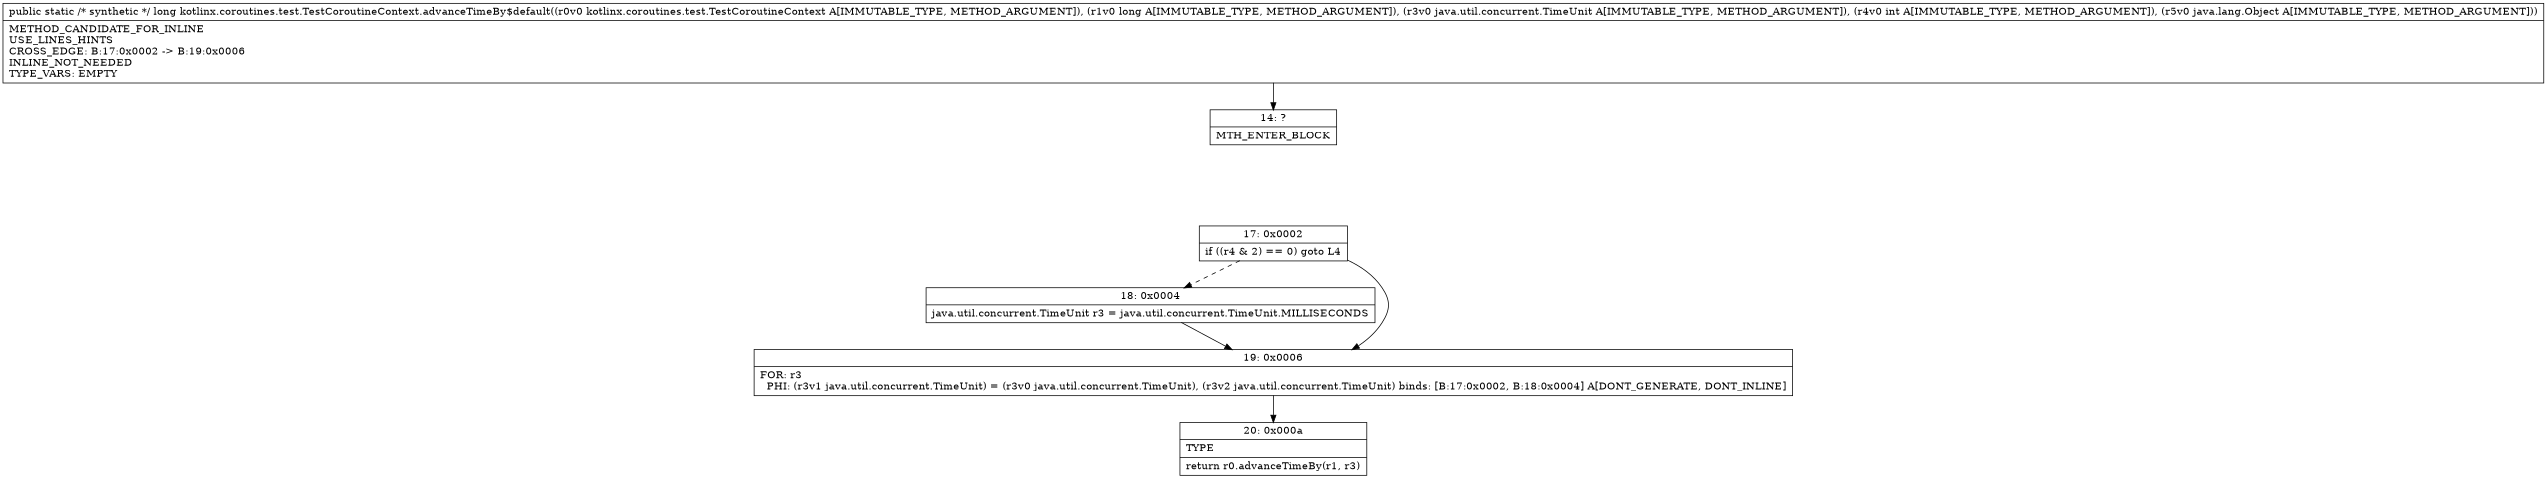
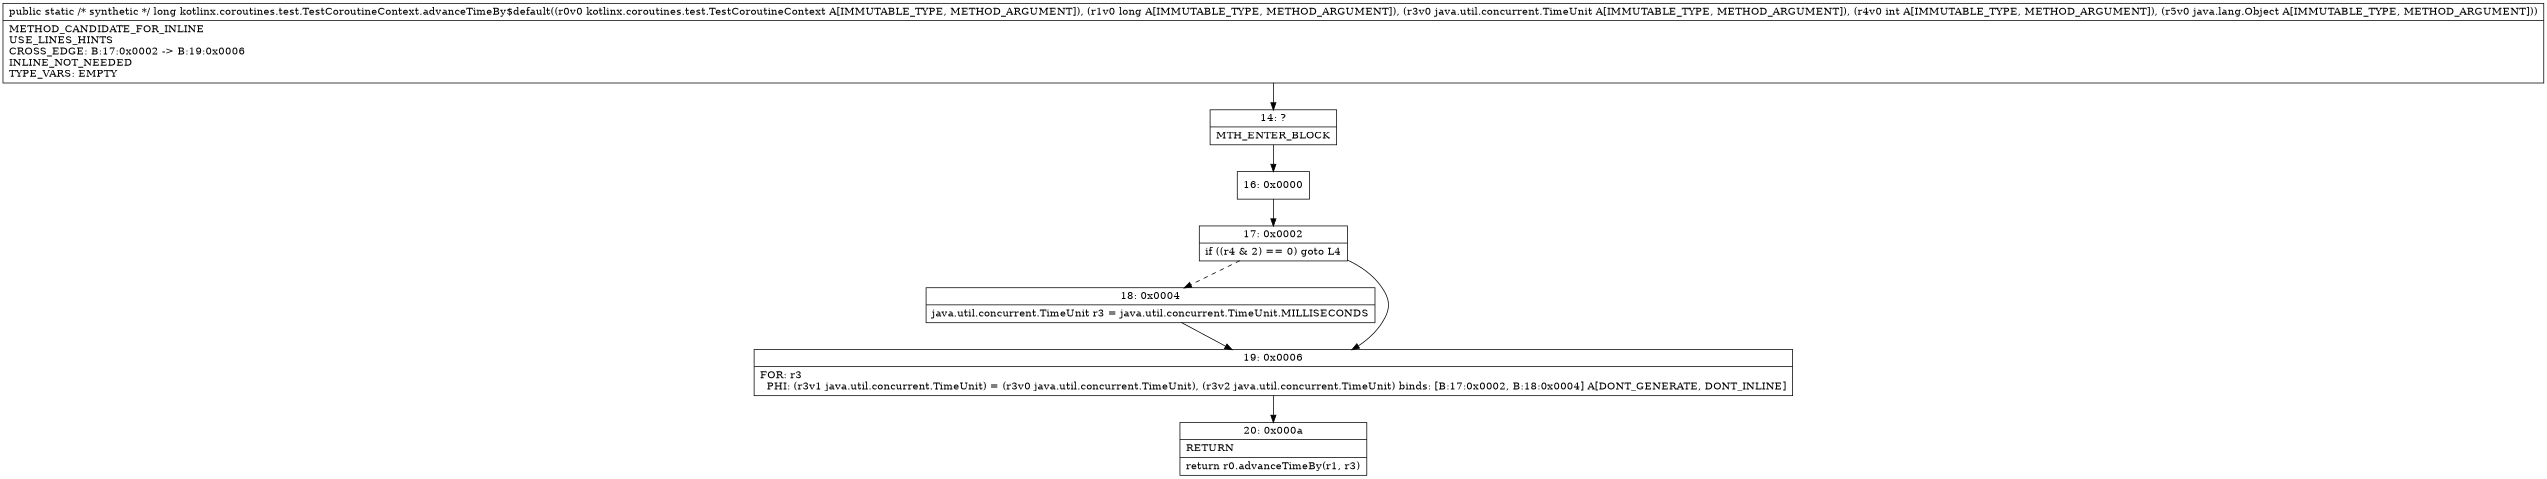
node "16: 0x0000": added
node "20: 0x000a": text "TYPE" -> "RETURN"
